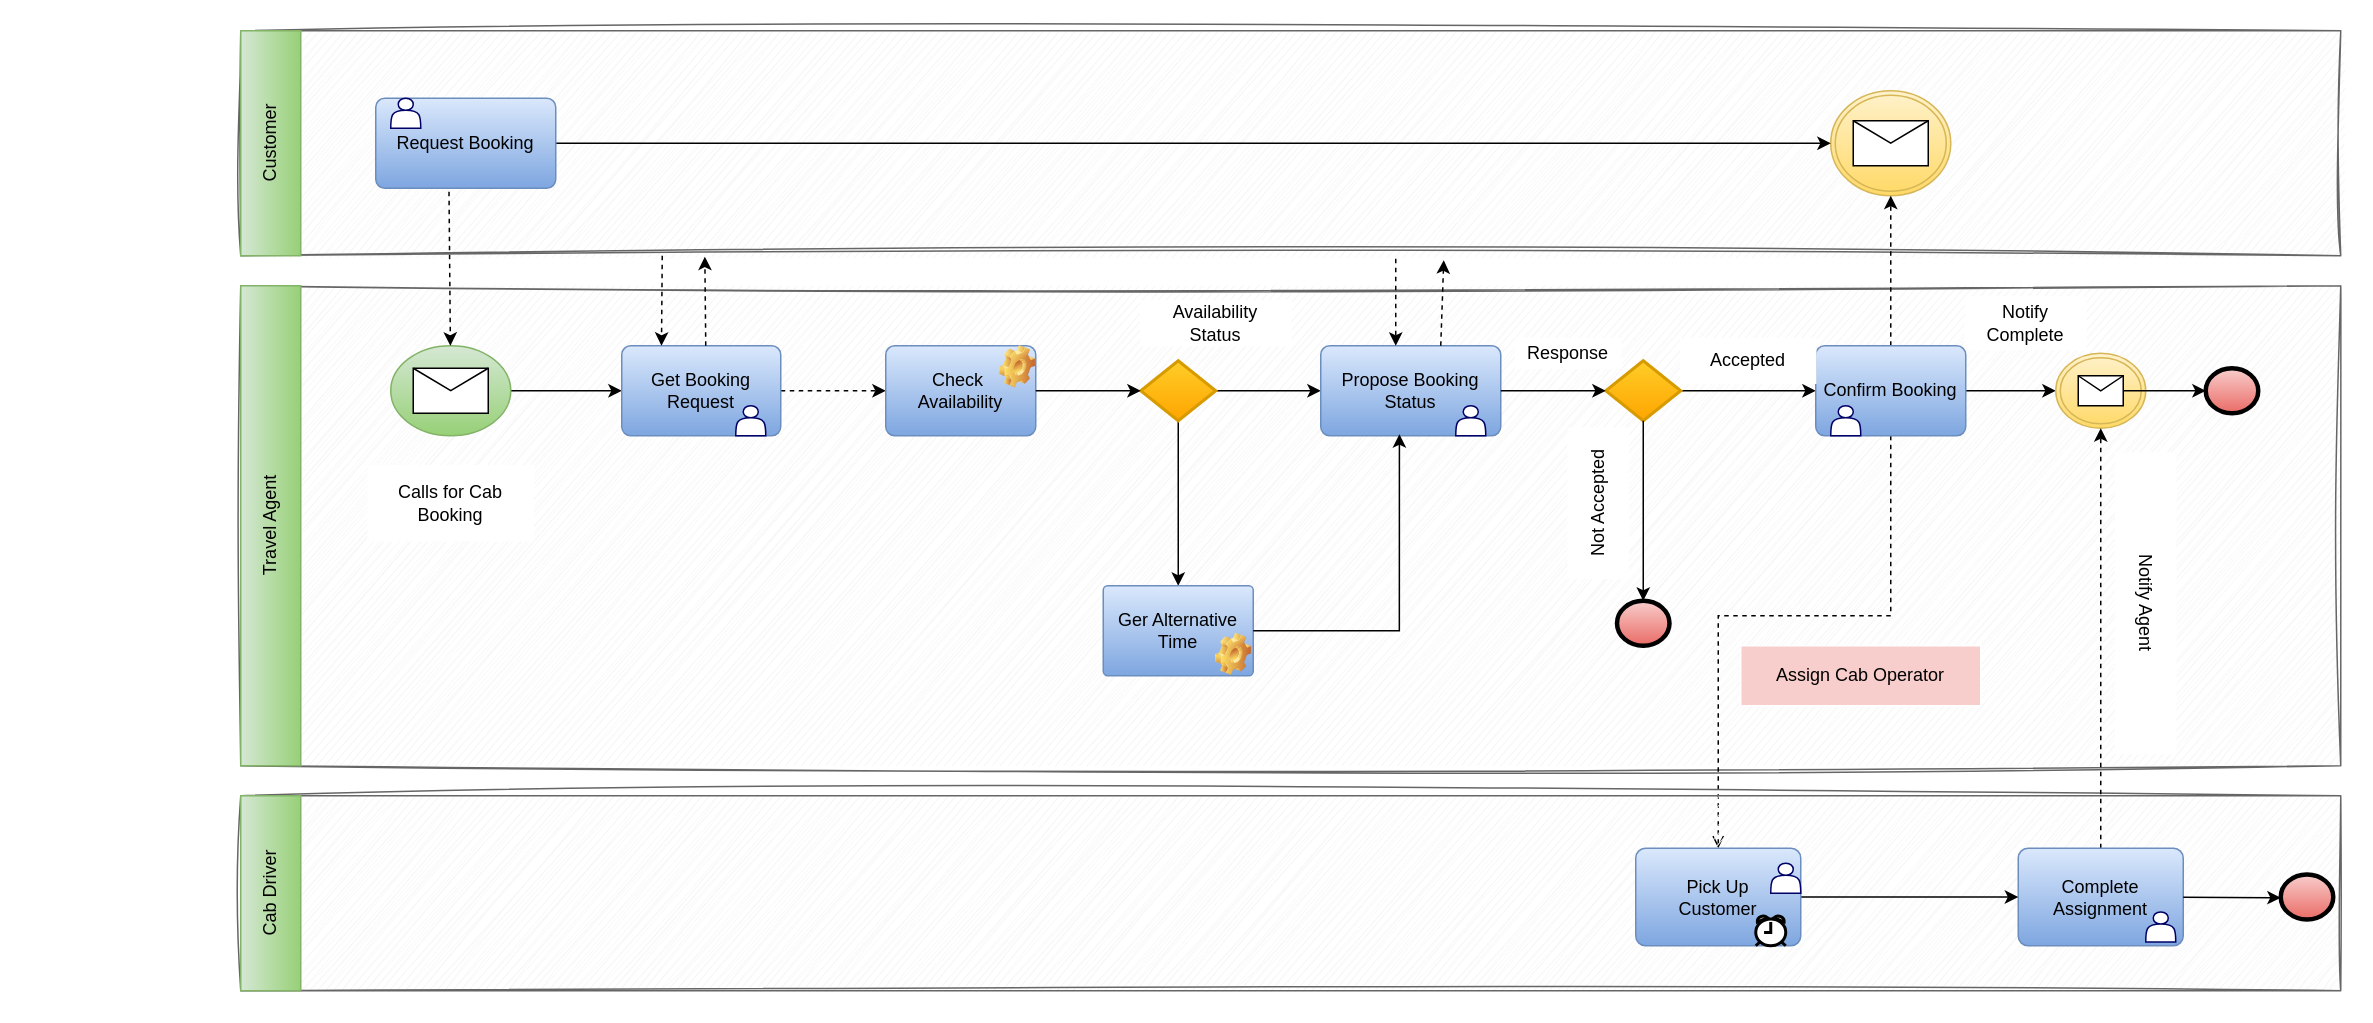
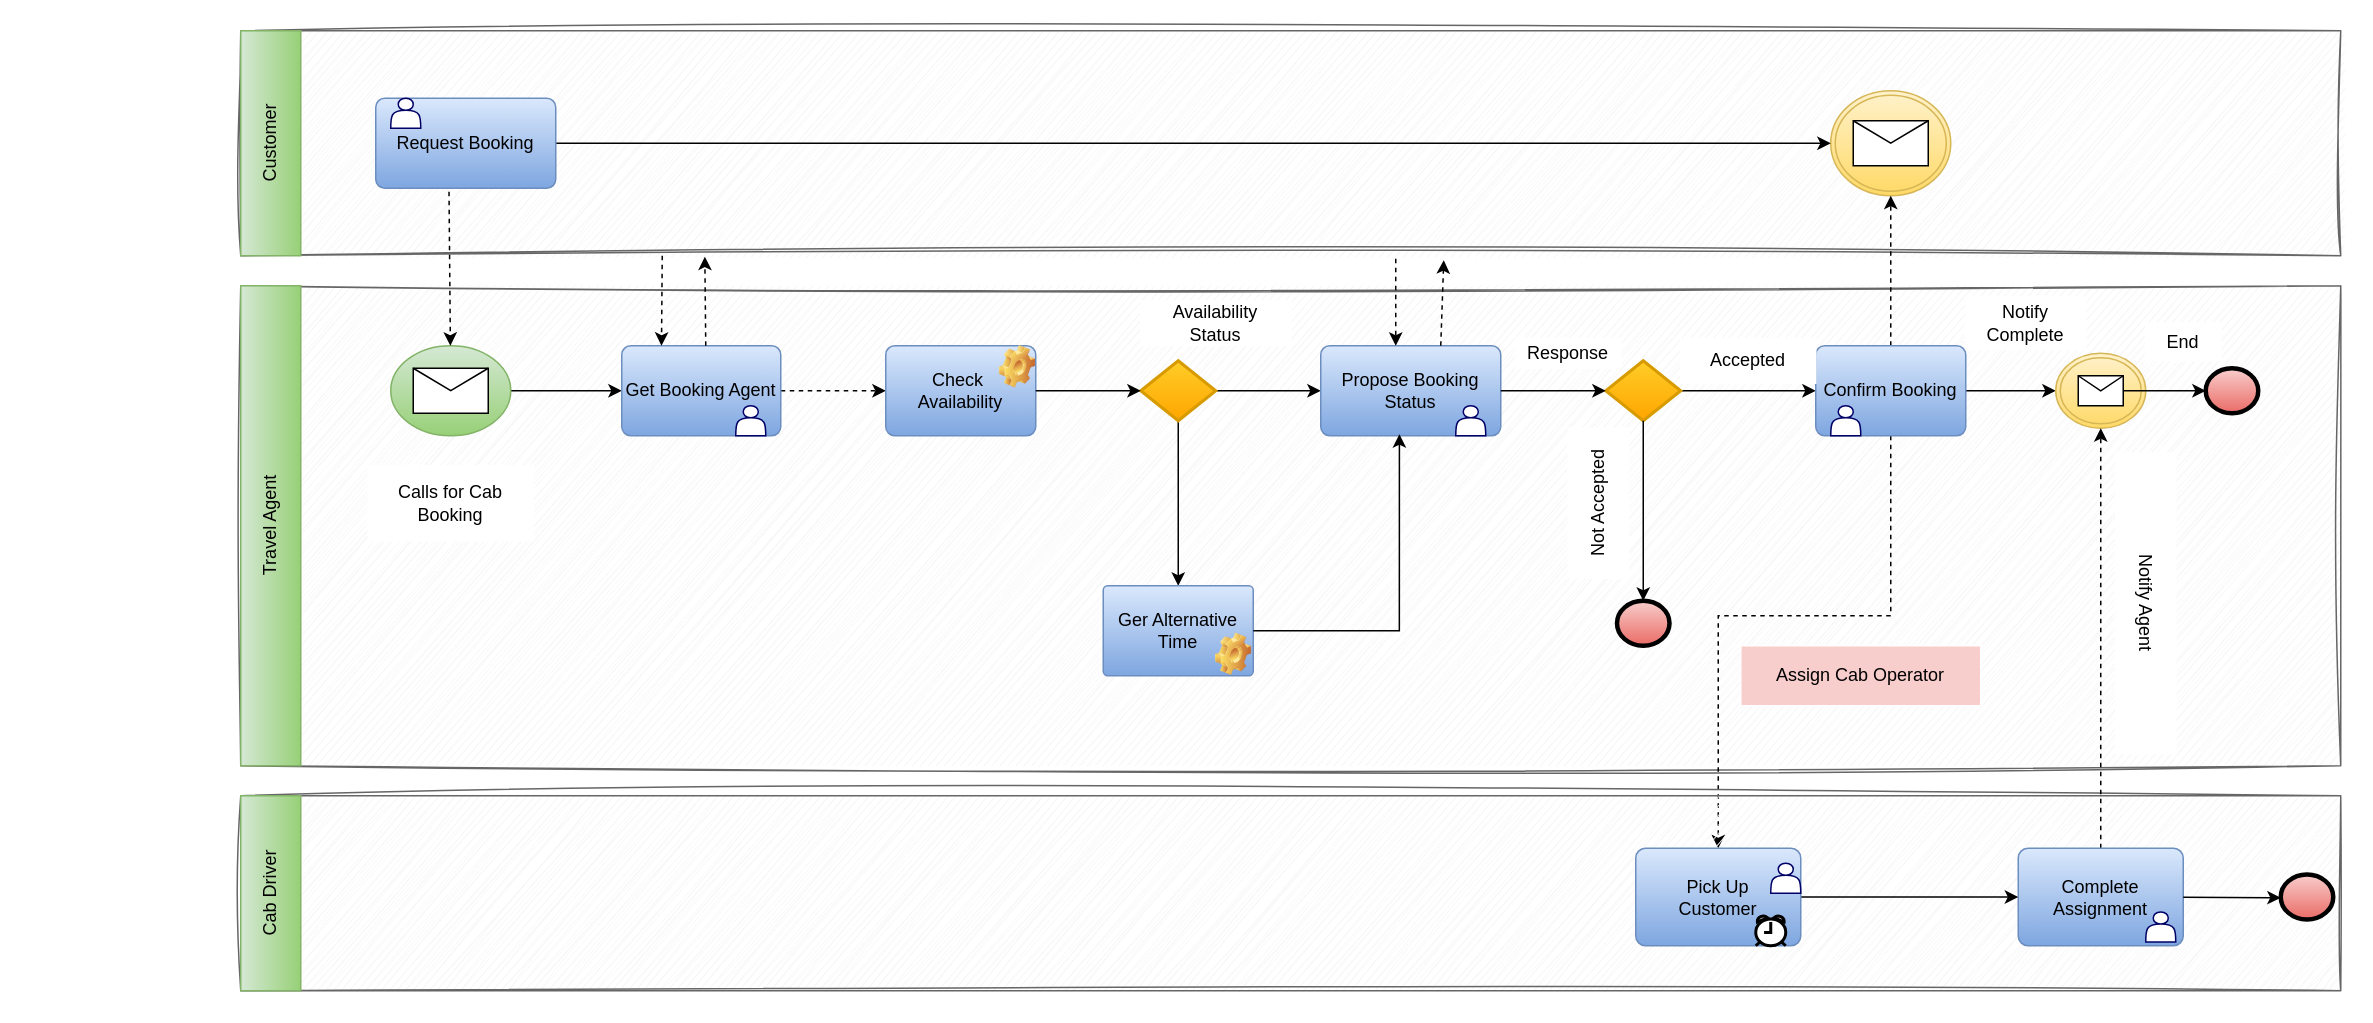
node "End": added
node "Get Booking Request": label "Get Booking Request" -> "Get Booking Agent"
edge "Confirm Booking" -> "Pick Up Customer": arrowhead open -> classic
